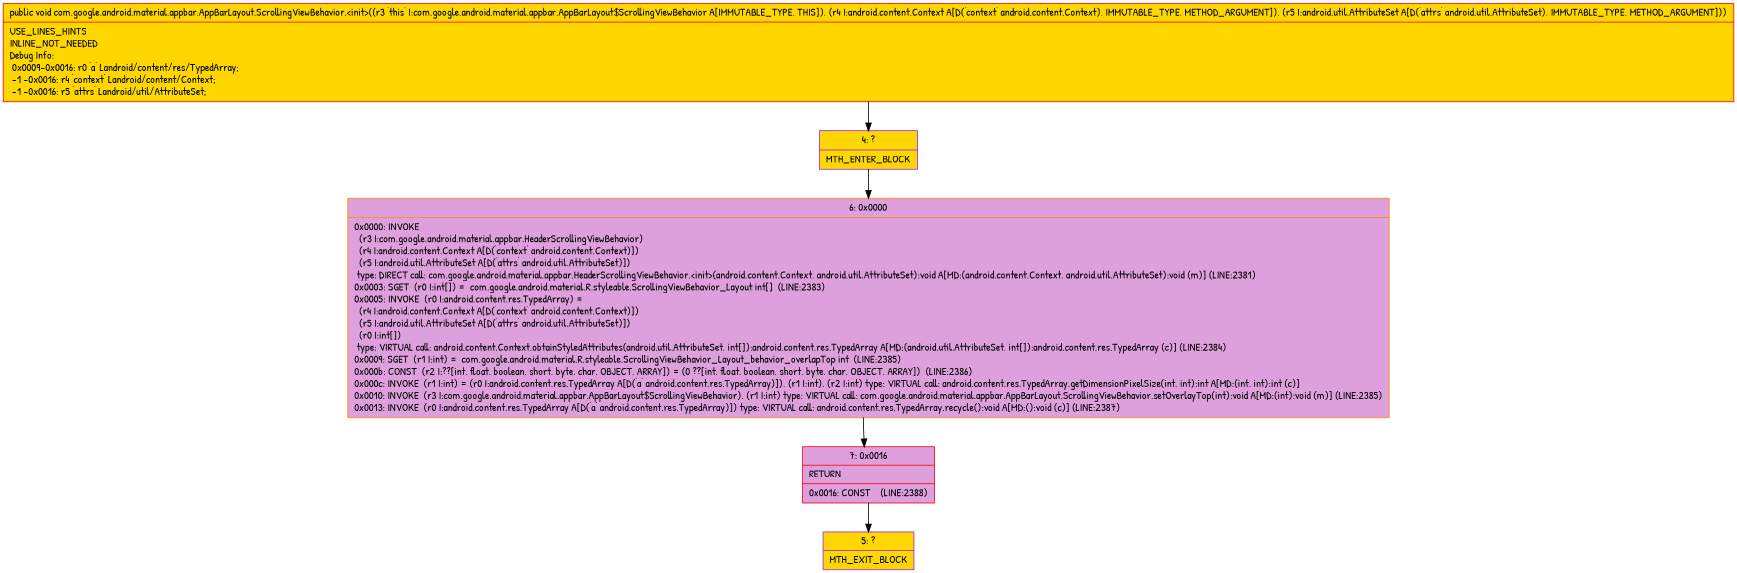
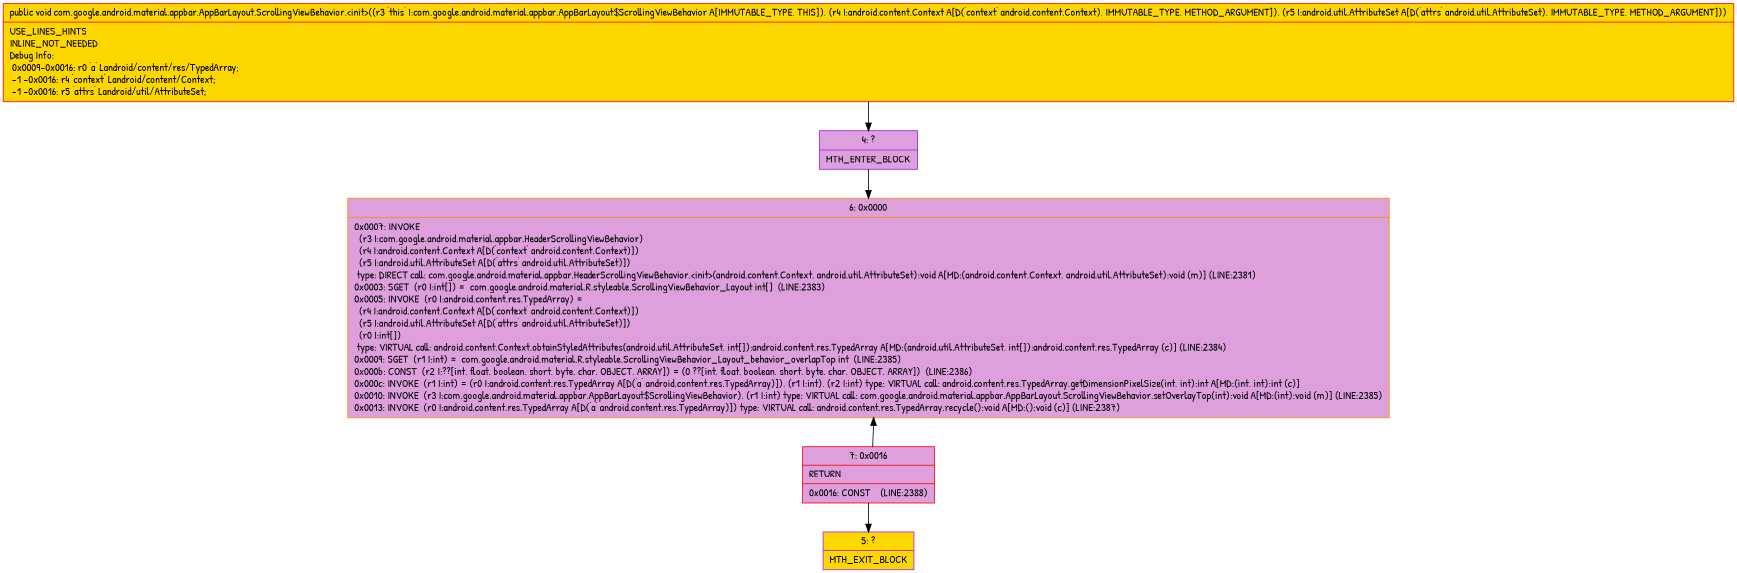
node "4: ?": fillcolor gold -> plum
node "6: 0x0000": text "0x0000: INVOKE" -> "0x0007: INVOKE"
edge "6: 0x0000" -> "7: 0x0016": reversed
